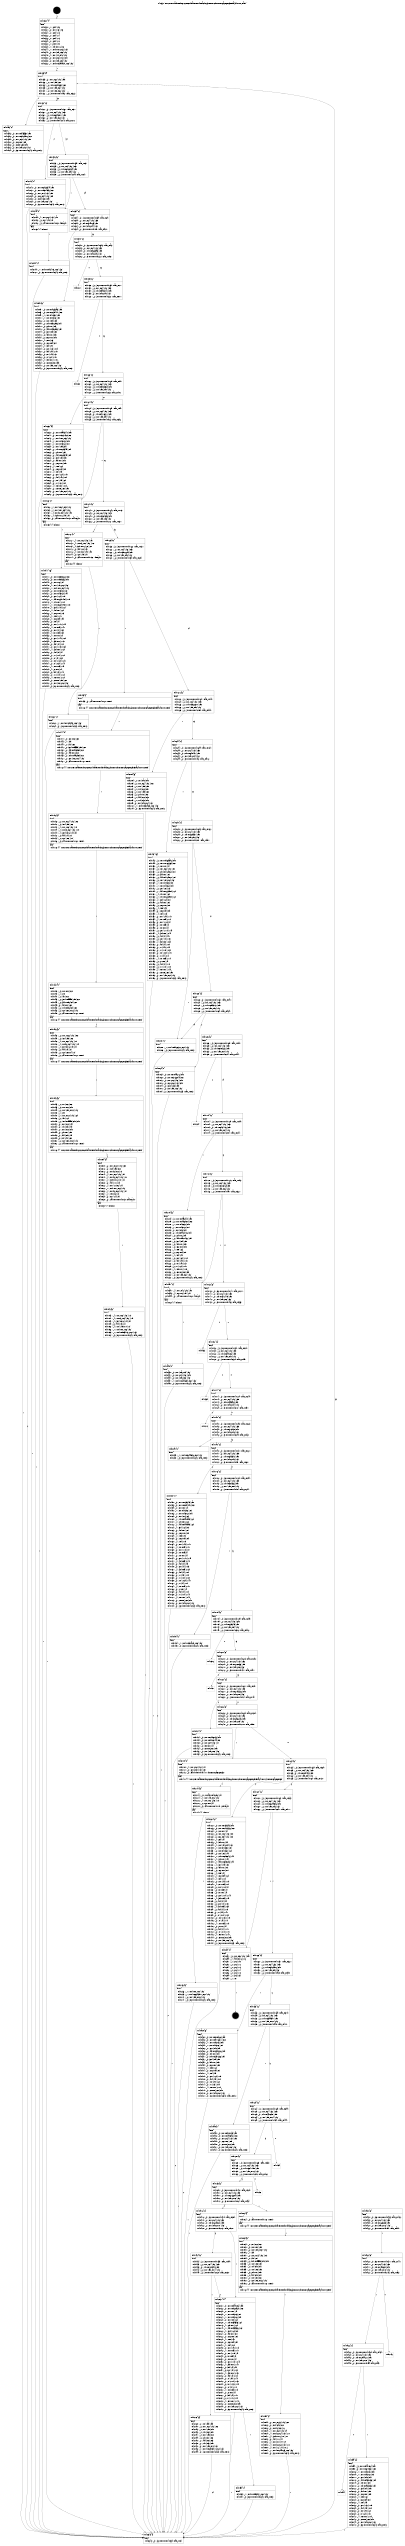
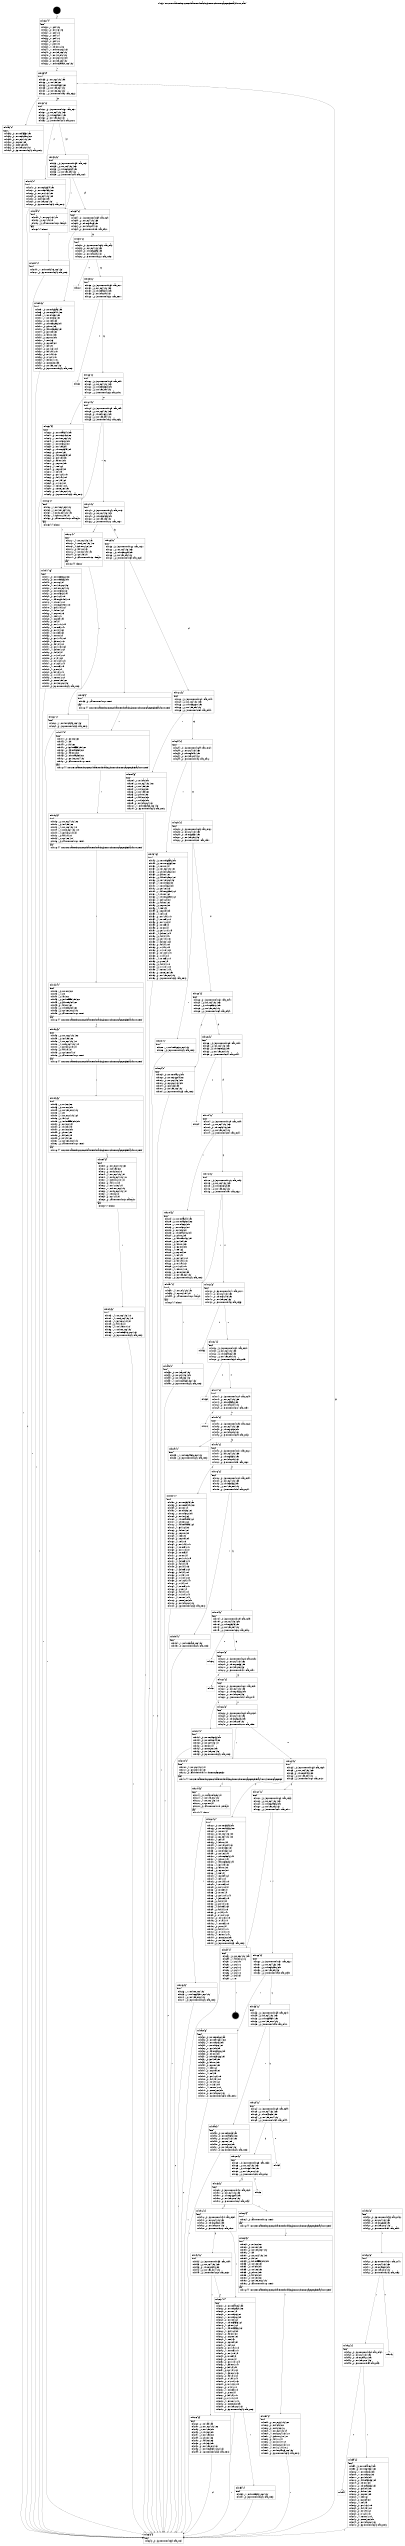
edge "0x4016cc [28]" -> "0x4020e1 [12]": now "0x4016cc [28]" -> "0x4016e8 [28]"
